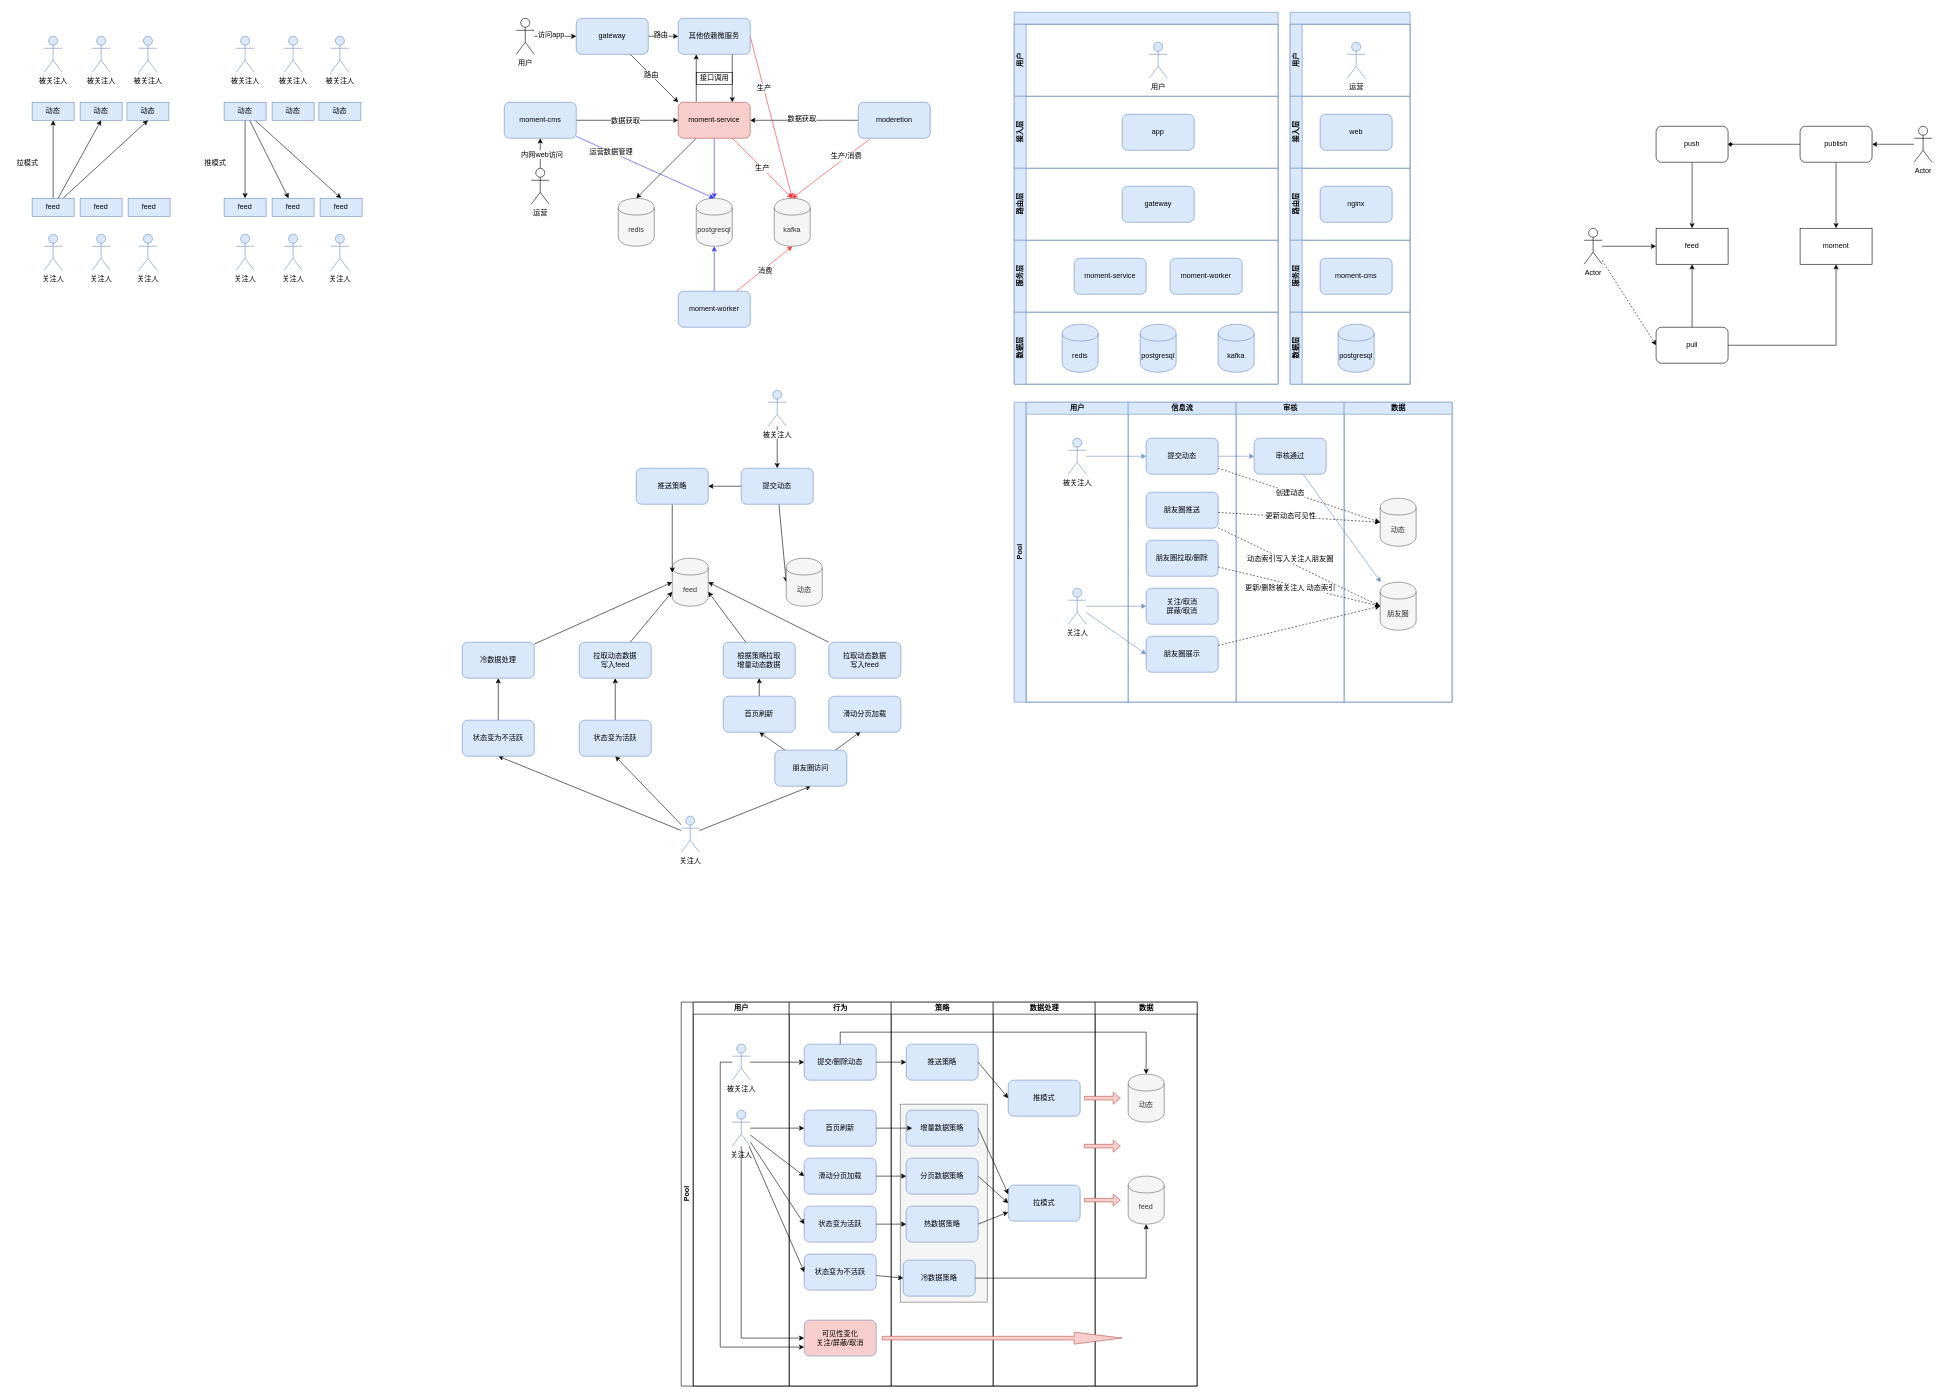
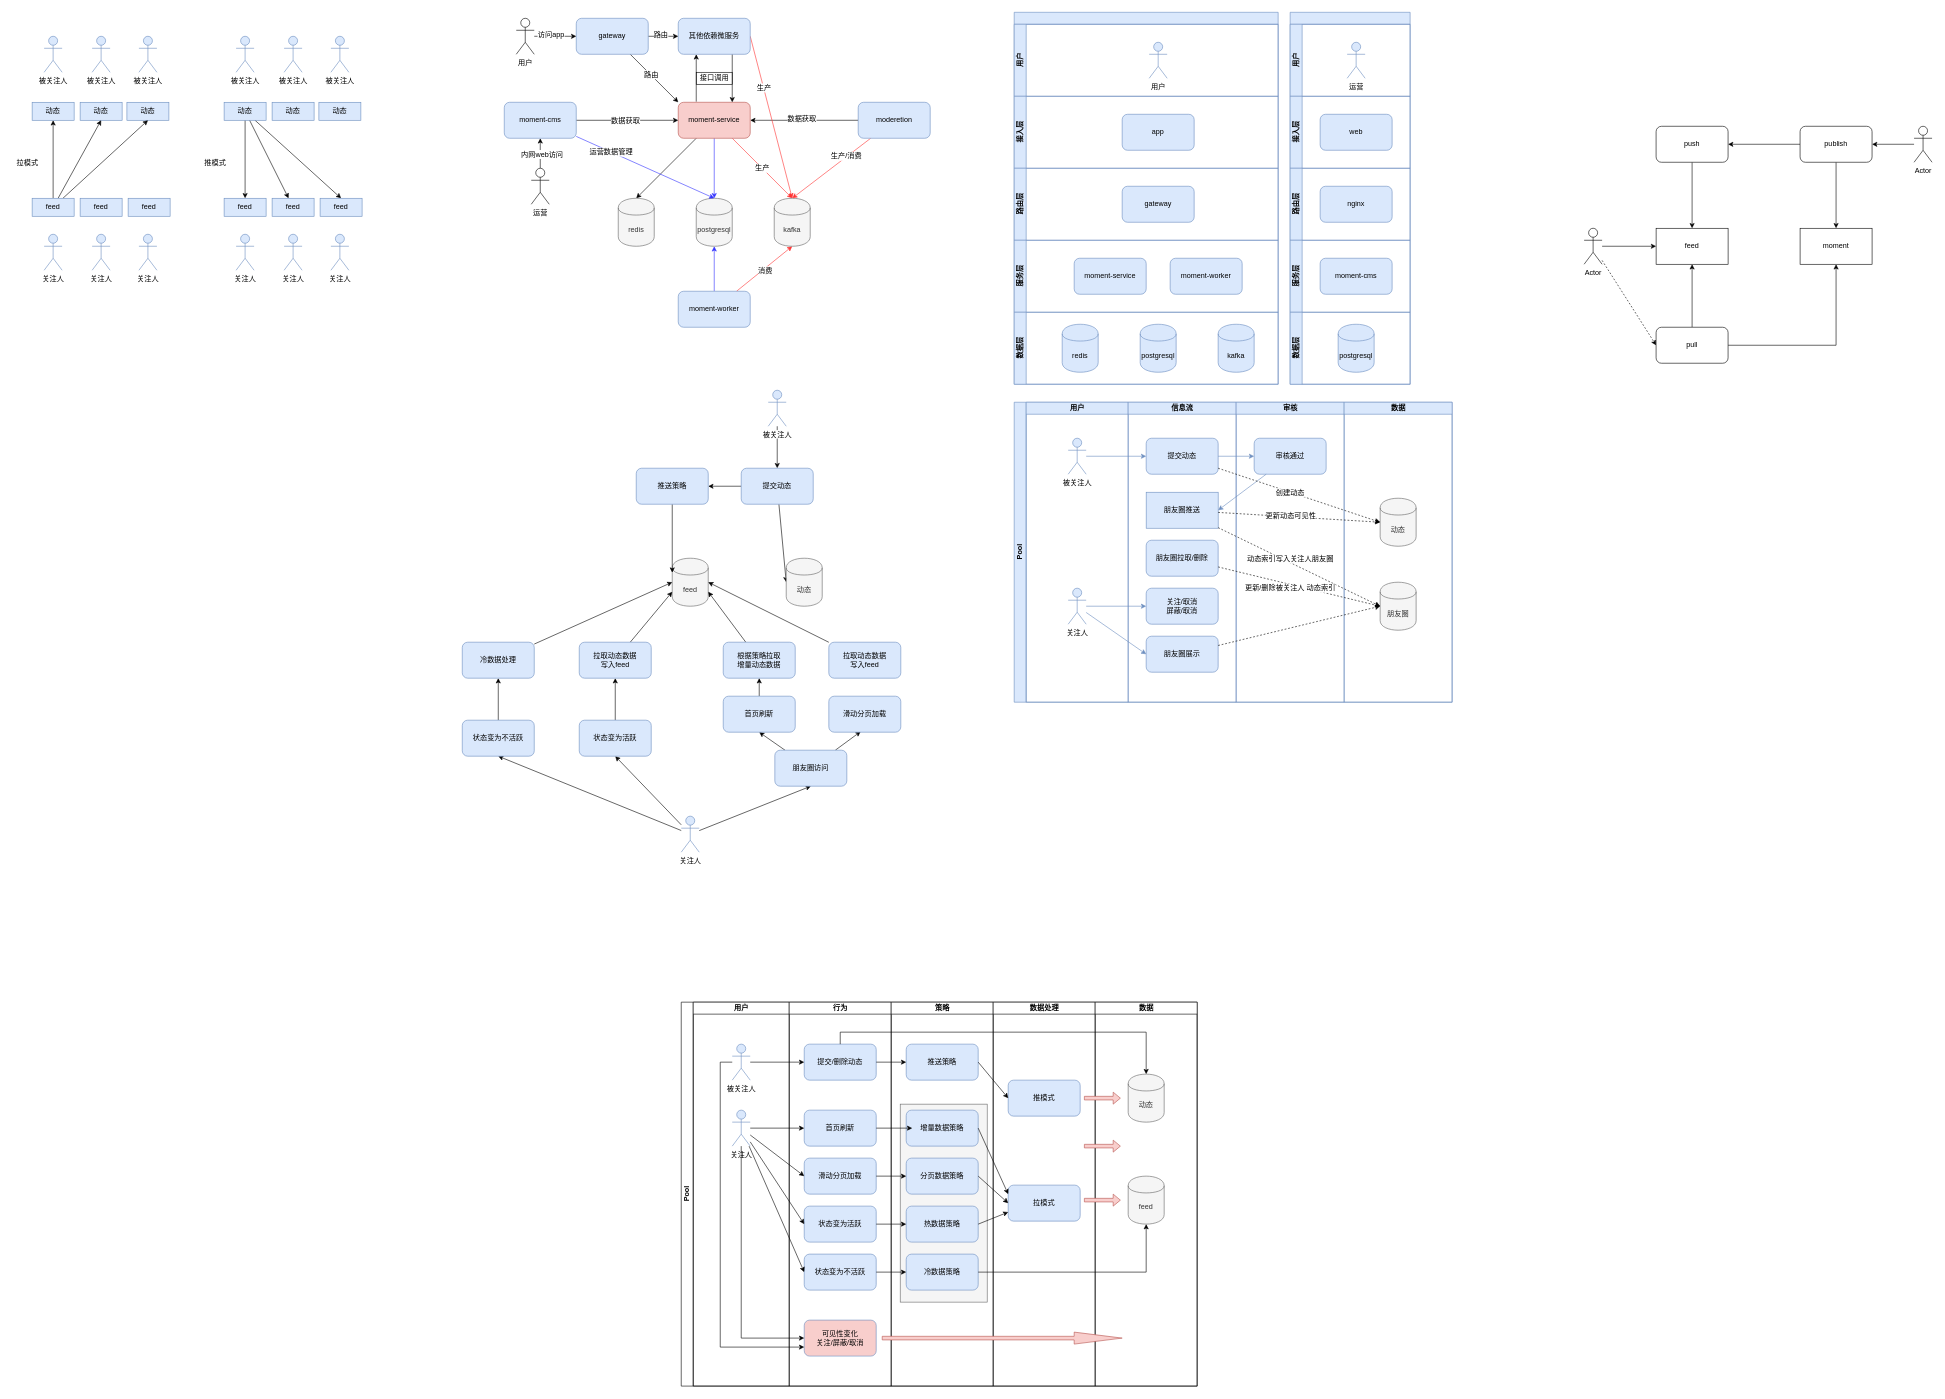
edge "publish" -> "push": arrowhead diamond -> classic
node "朋友圈推送": shape rounded rectangle -> rectangle
edge "审核通过" -> "朋友圈": now "审核通过" -> "朋友圈推送"
node "冷数据策略": moved (939, 1278) -> (942, 1272)
